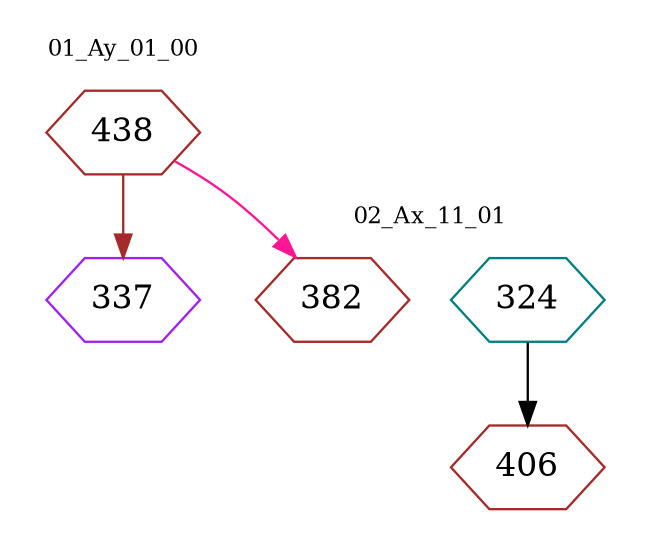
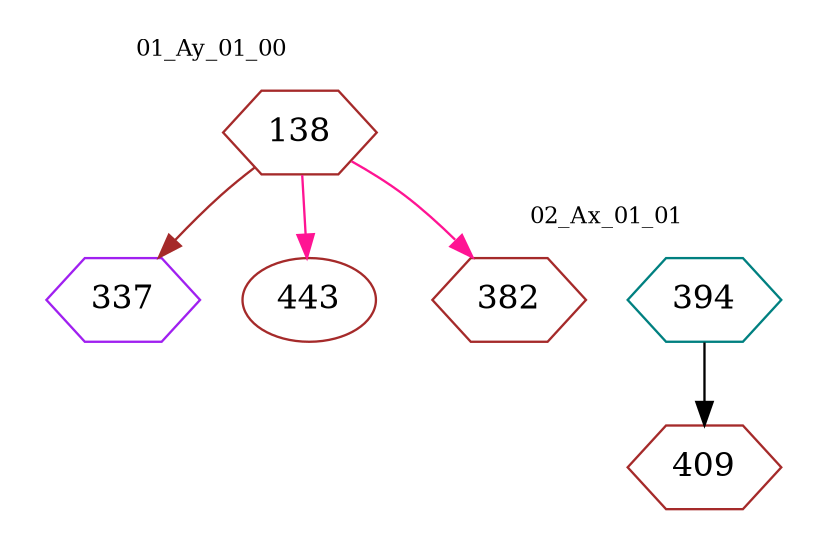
node "438": label "438" -> "138"
cluster "02_Ax_11_01": label "02_Ax_11_01" -> "02_Ax_01_01"
node "443": added
node "324": label "324" -> "394"
node "406": label "406" -> "409"
